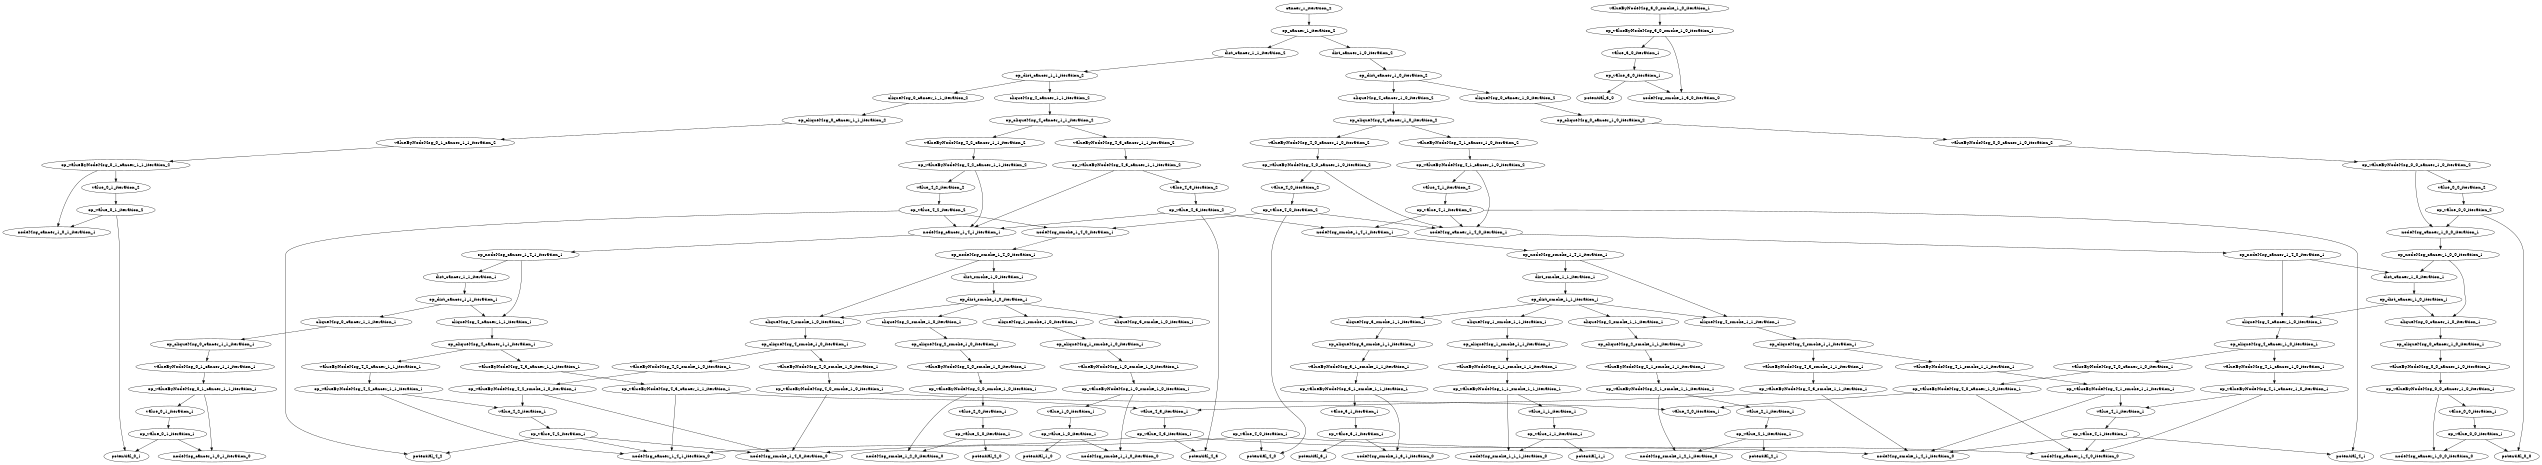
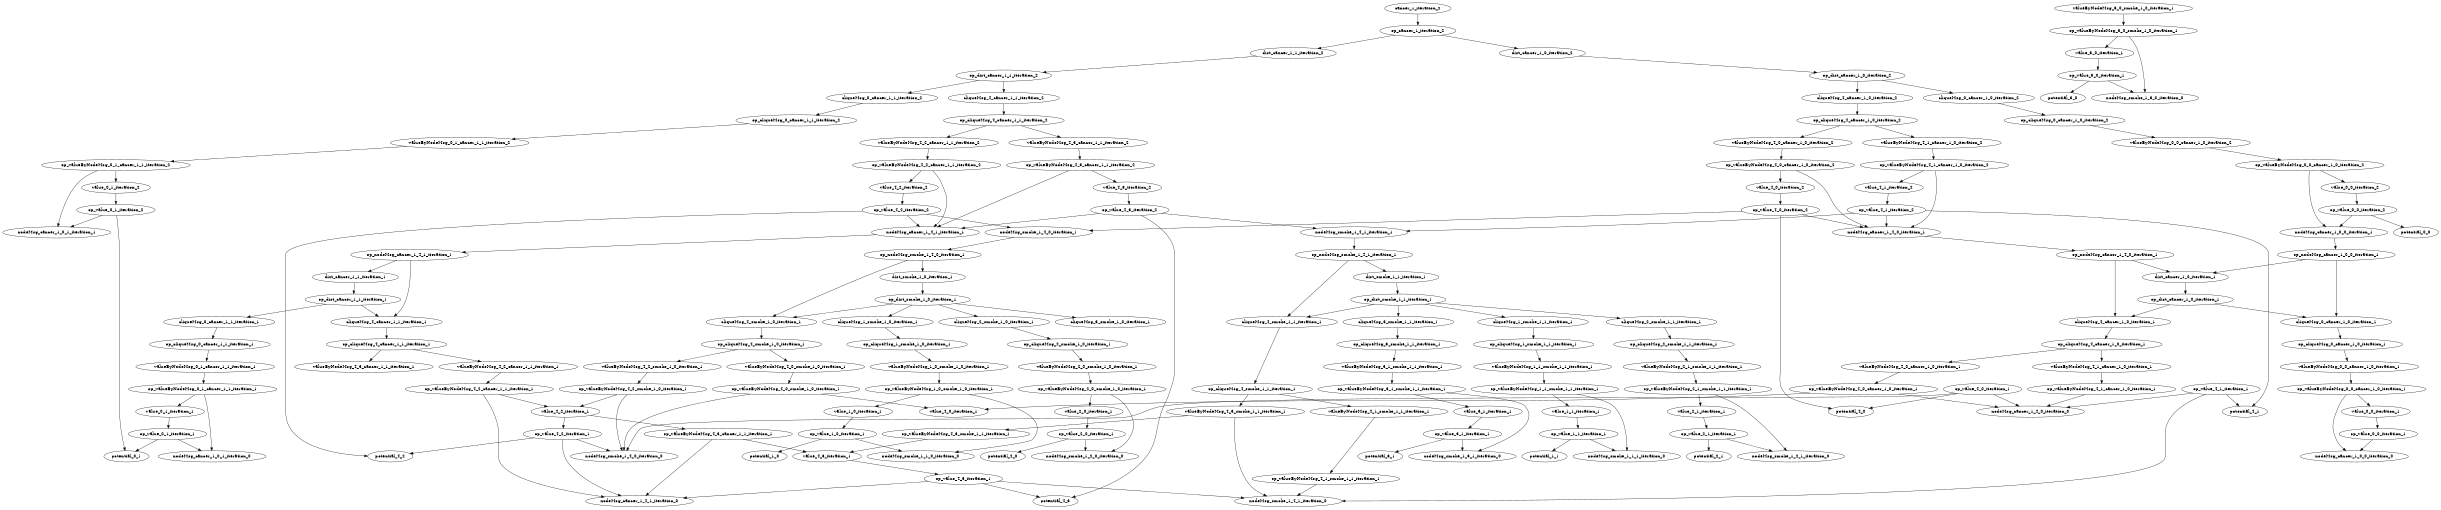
edge "valueByNodeMsg_4_3_cancer_1_1_iteration_1" -> "op_valueByNodeMsg_4_3_cancer_1_1_iteration_1": now "value_4_2_iteration_1" -> "op_valueByNodeMsg_4_3_cancer_1_1_iteration_1"
node "value_4_1_iteration_1": removed
edge "op_valueByNodeMsg_4_3_smoke_1_1_iteration_1" -> "nodeMsg_smoke_1_4_1_iteration_0": now "valueByNodeMsg_4_3_smoke_1_1_iteration_1" -> "nodeMsg_smoke_1_4_1_iteration_0"
edge "op_value_0_0_iteration_1" -> "potential_0_0": removed
